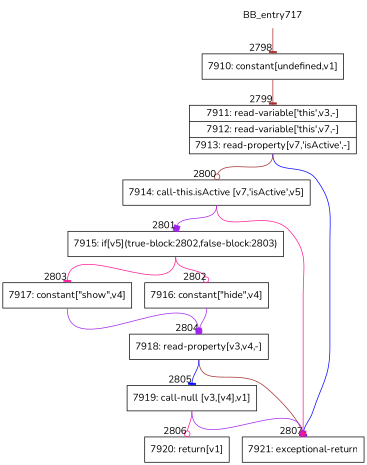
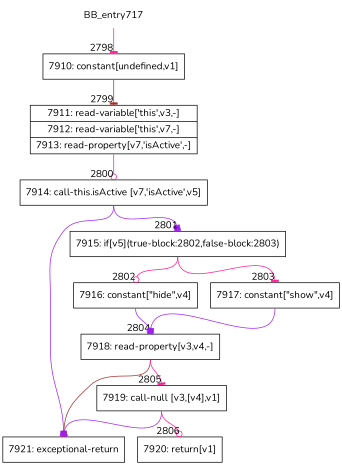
edge "BB_entry717" -> "7910: constant[undefined,v1]": color brown -> deeppink
edge "7911: read-variable['this',v3,-]" -> "7914: call-this.isActive [v7,'isActive',v5]": color brown -> deeppink
edge "7911: read-variable['this',v3,-]" -> "7921: exceptional-return": removed
edge "7914: call-this.isActive [v7,'isActive',v5]" -> "7921: exceptional-return": color deeppink -> purple
edge "7918: read-property[v3,v4,-]" -> "7919: call-null [v3,[v4],v1]": color blue -> deeppink
edge "7919: call-null [v3,[v4],v1]" -> "7921: exceptional-return": arrowhead odot -> tee
